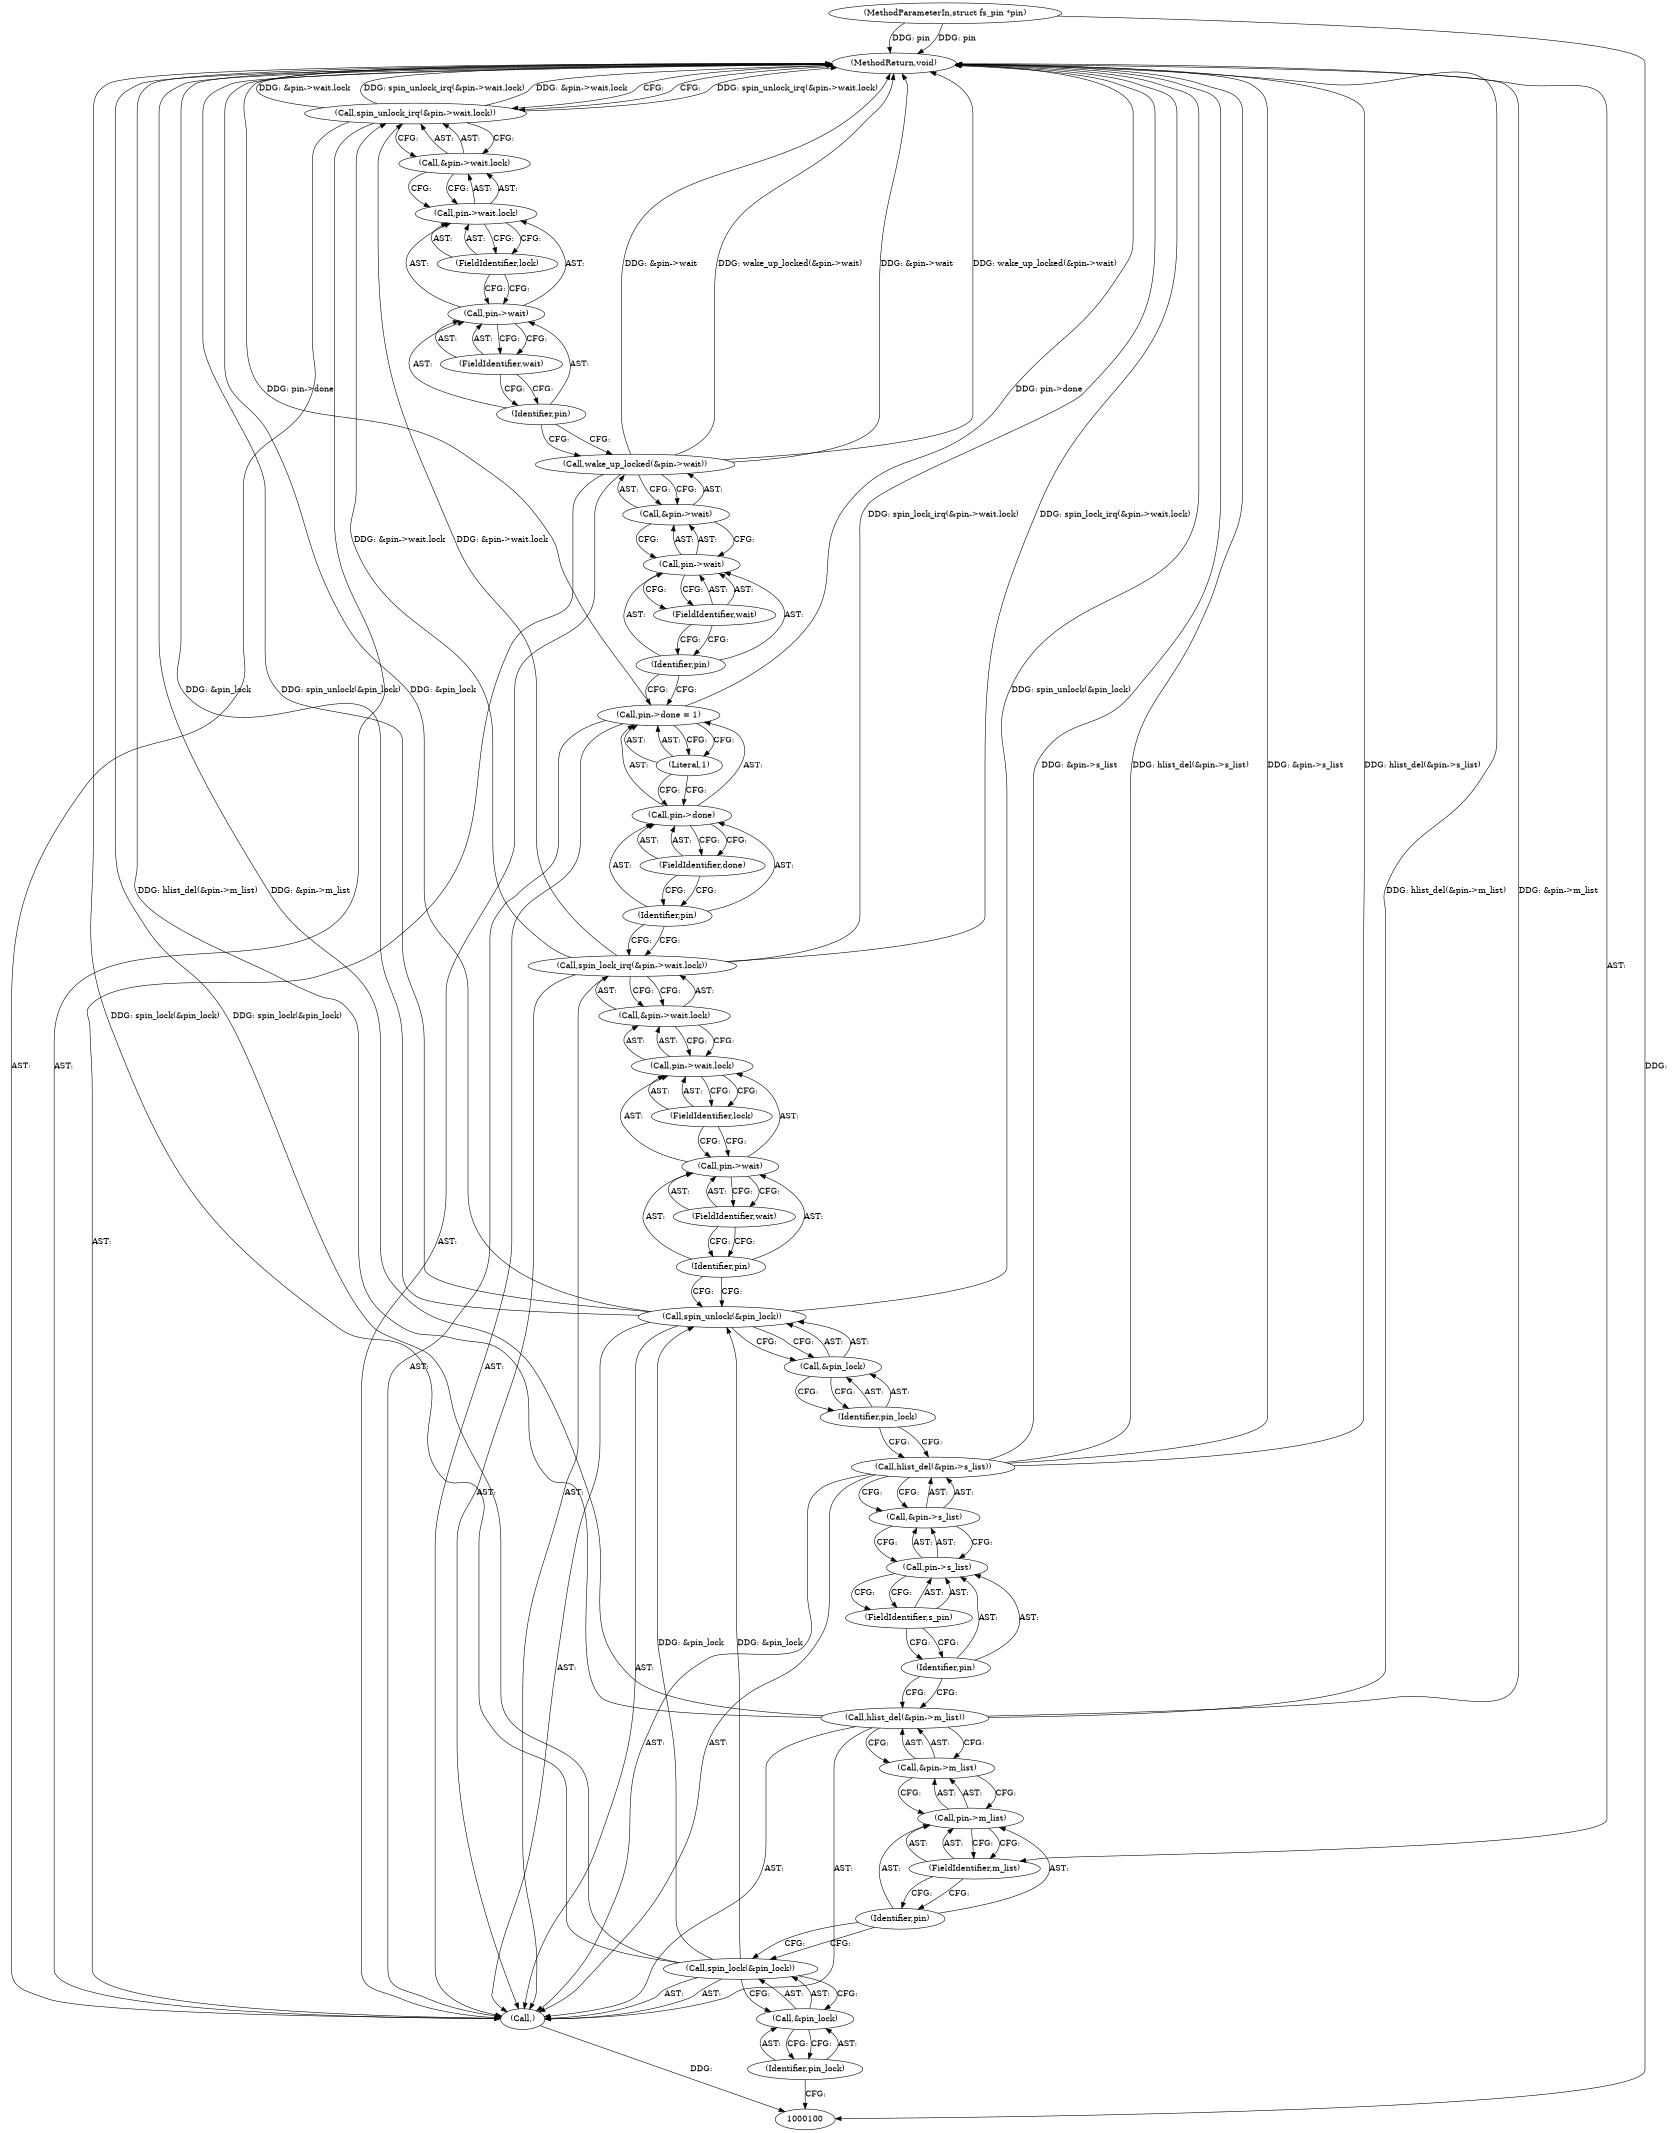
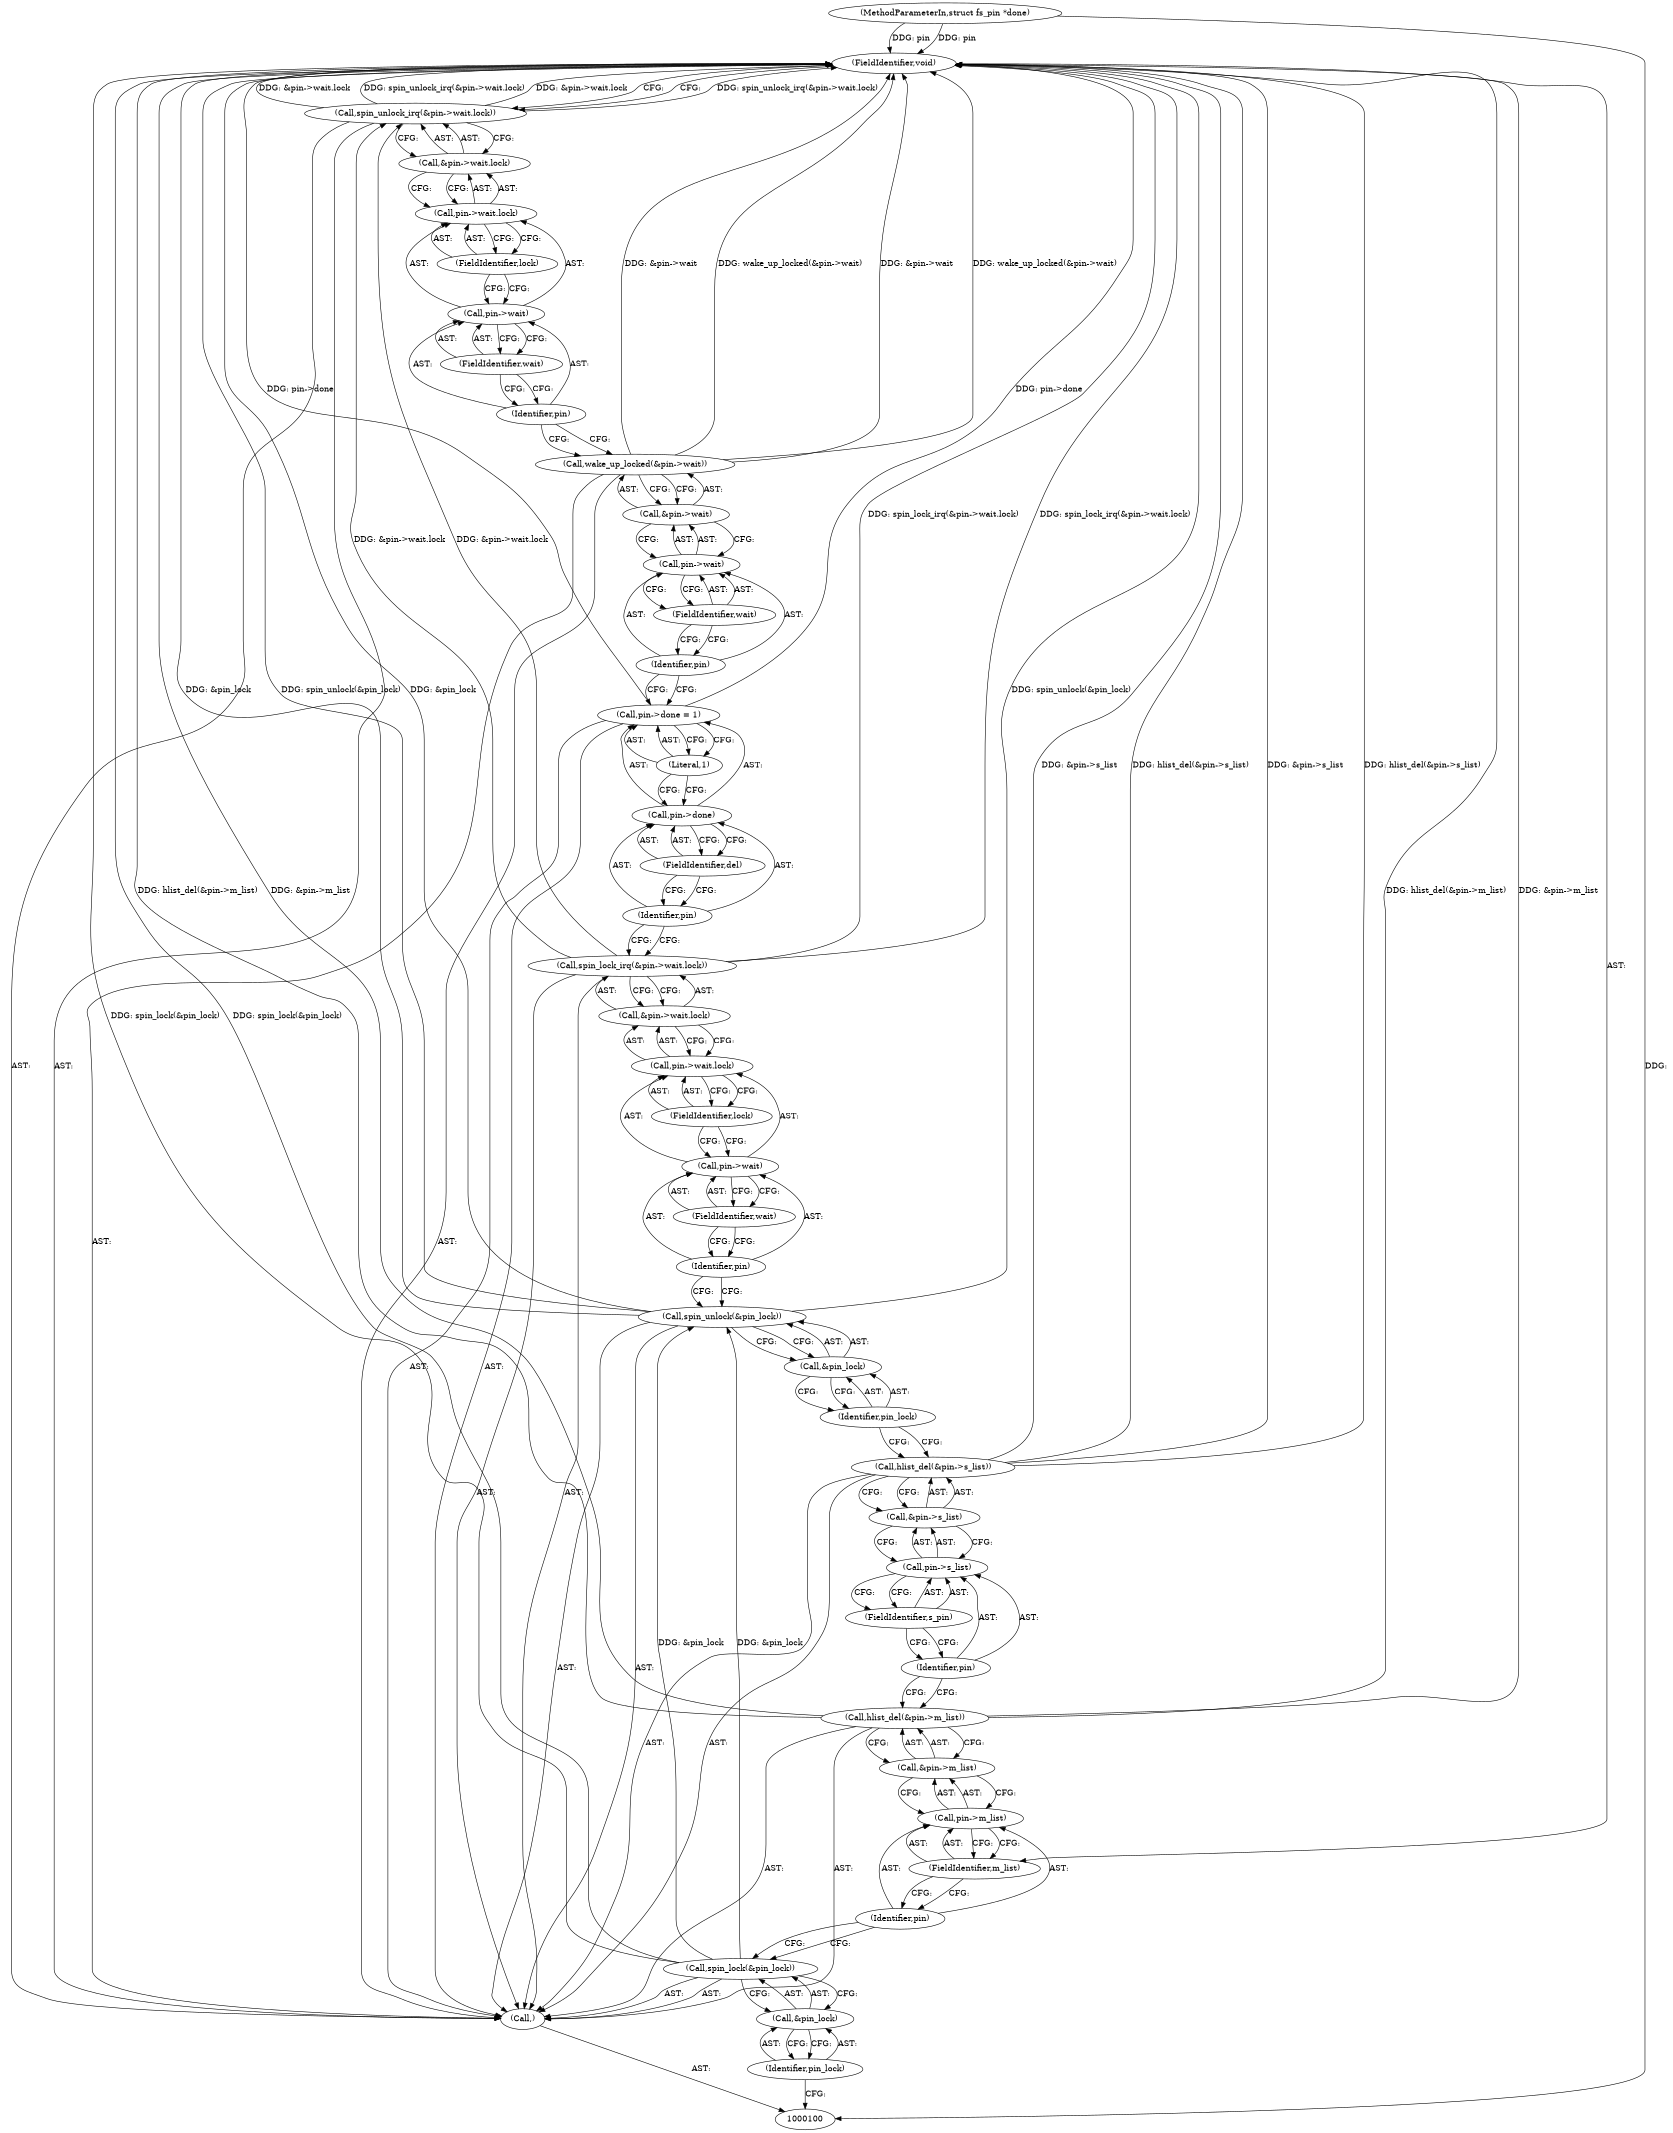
node "(MethodParameterIn,struct fs_pin *pin)": label "(MethodParameterIn,struct fs_pin *pin)" -> "(MethodParameterIn,struct fs_pin *done)"
node "(MethodReturn,void)": label "(MethodReturn,void)" -> "(FieldIdentifier,void)"
node "(FieldIdentifier,done)": label "(FieldIdentifier,done)" -> "(FieldIdentifier,del)"
edge "(Call,)" -> "1000100": label "DDG: " -> "AST: "
